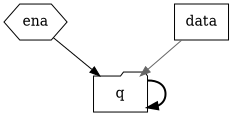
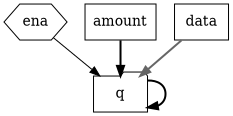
node "amount": added
edge "data" -> "q": style solid -> bold
